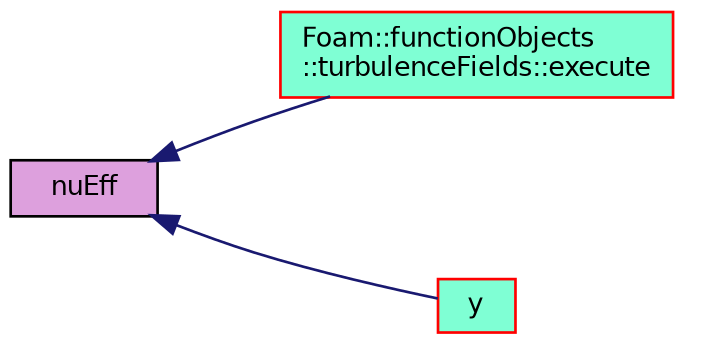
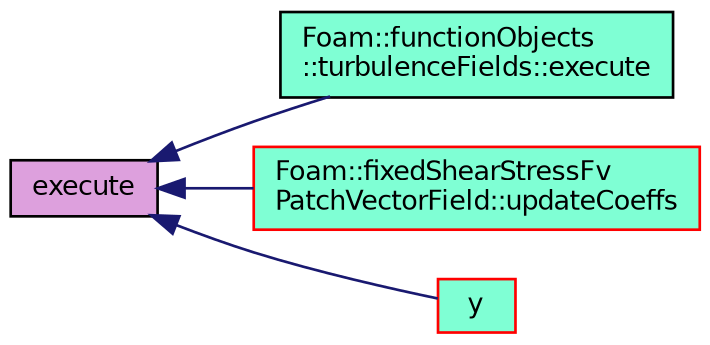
node "Foam::functionObjects ::turbulenceFields::execute": color red -> black
node "nuEff": label "nuEff" -> "execute"
node "Foam::fixedShearStressFv PatchVectorField::updateCoeffs": added
